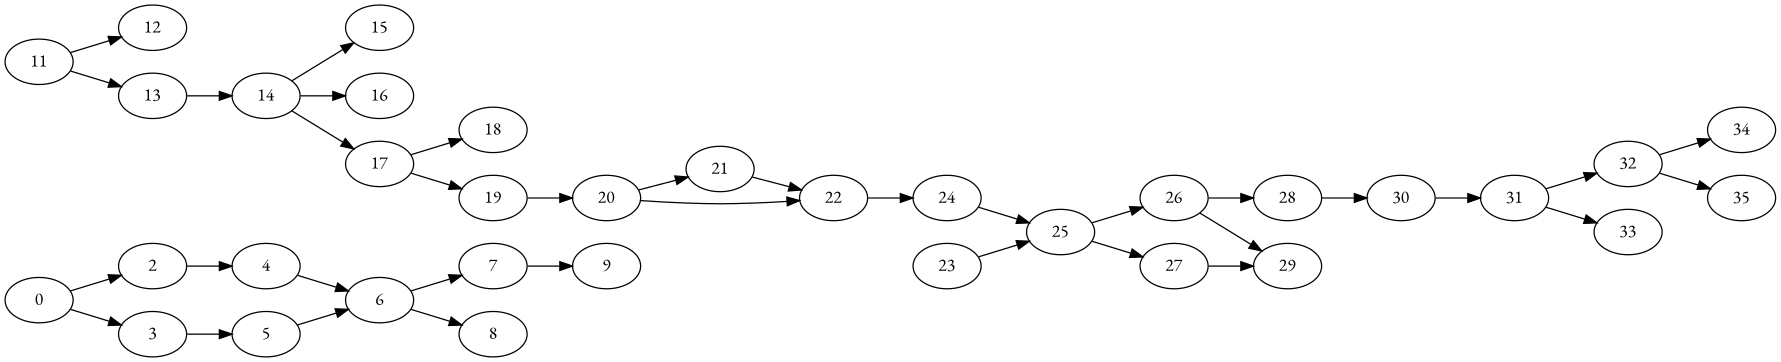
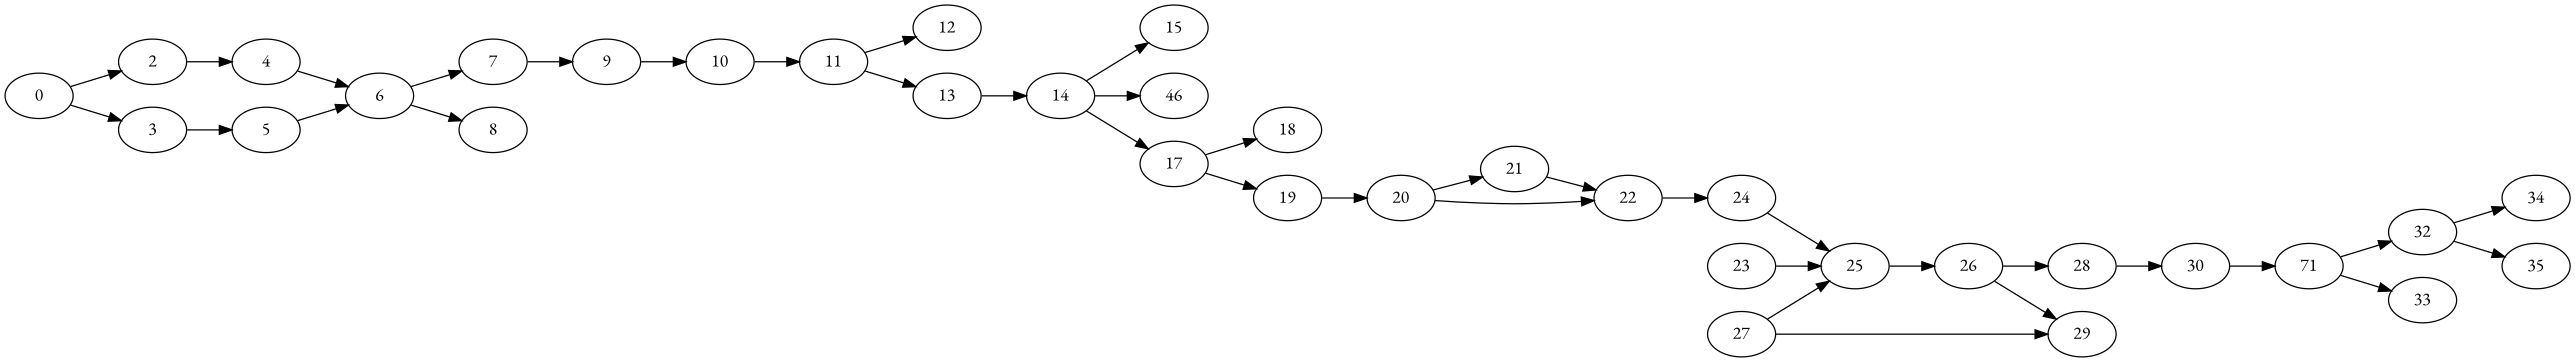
node "10": added
node "16": label "16" -> "46"
node "31": label "31" -> "71"
edge "25" -> "27": reversed
